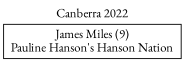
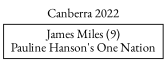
node "James Miles (9) Pauline Hanson's Hanson Nation": label "James Miles (9) Pauline Hanson's Hanson Nation" -> "James Miles (9) Pauline Hanson's One Nation"
